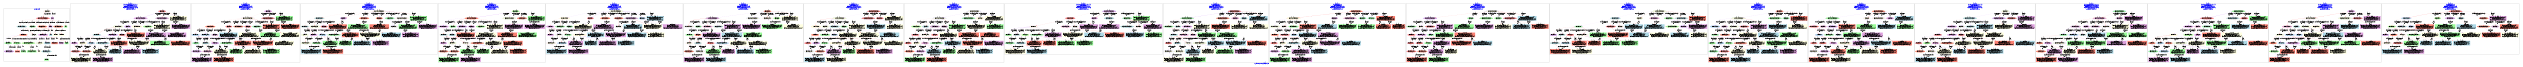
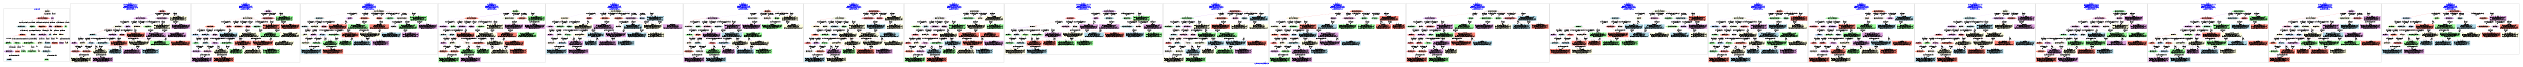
node "artyear": fillcolor palegreen -> lightyellow
node "artist_death": added
